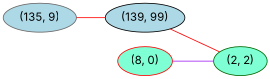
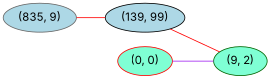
node "(135, 9)": label "(135, 9)" -> "(835, 9)"
node "(8, 0)": label "(8, 0)" -> "(0, 0)"
node "(2, 2)": label "(2, 2)" -> "(9, 2)"
